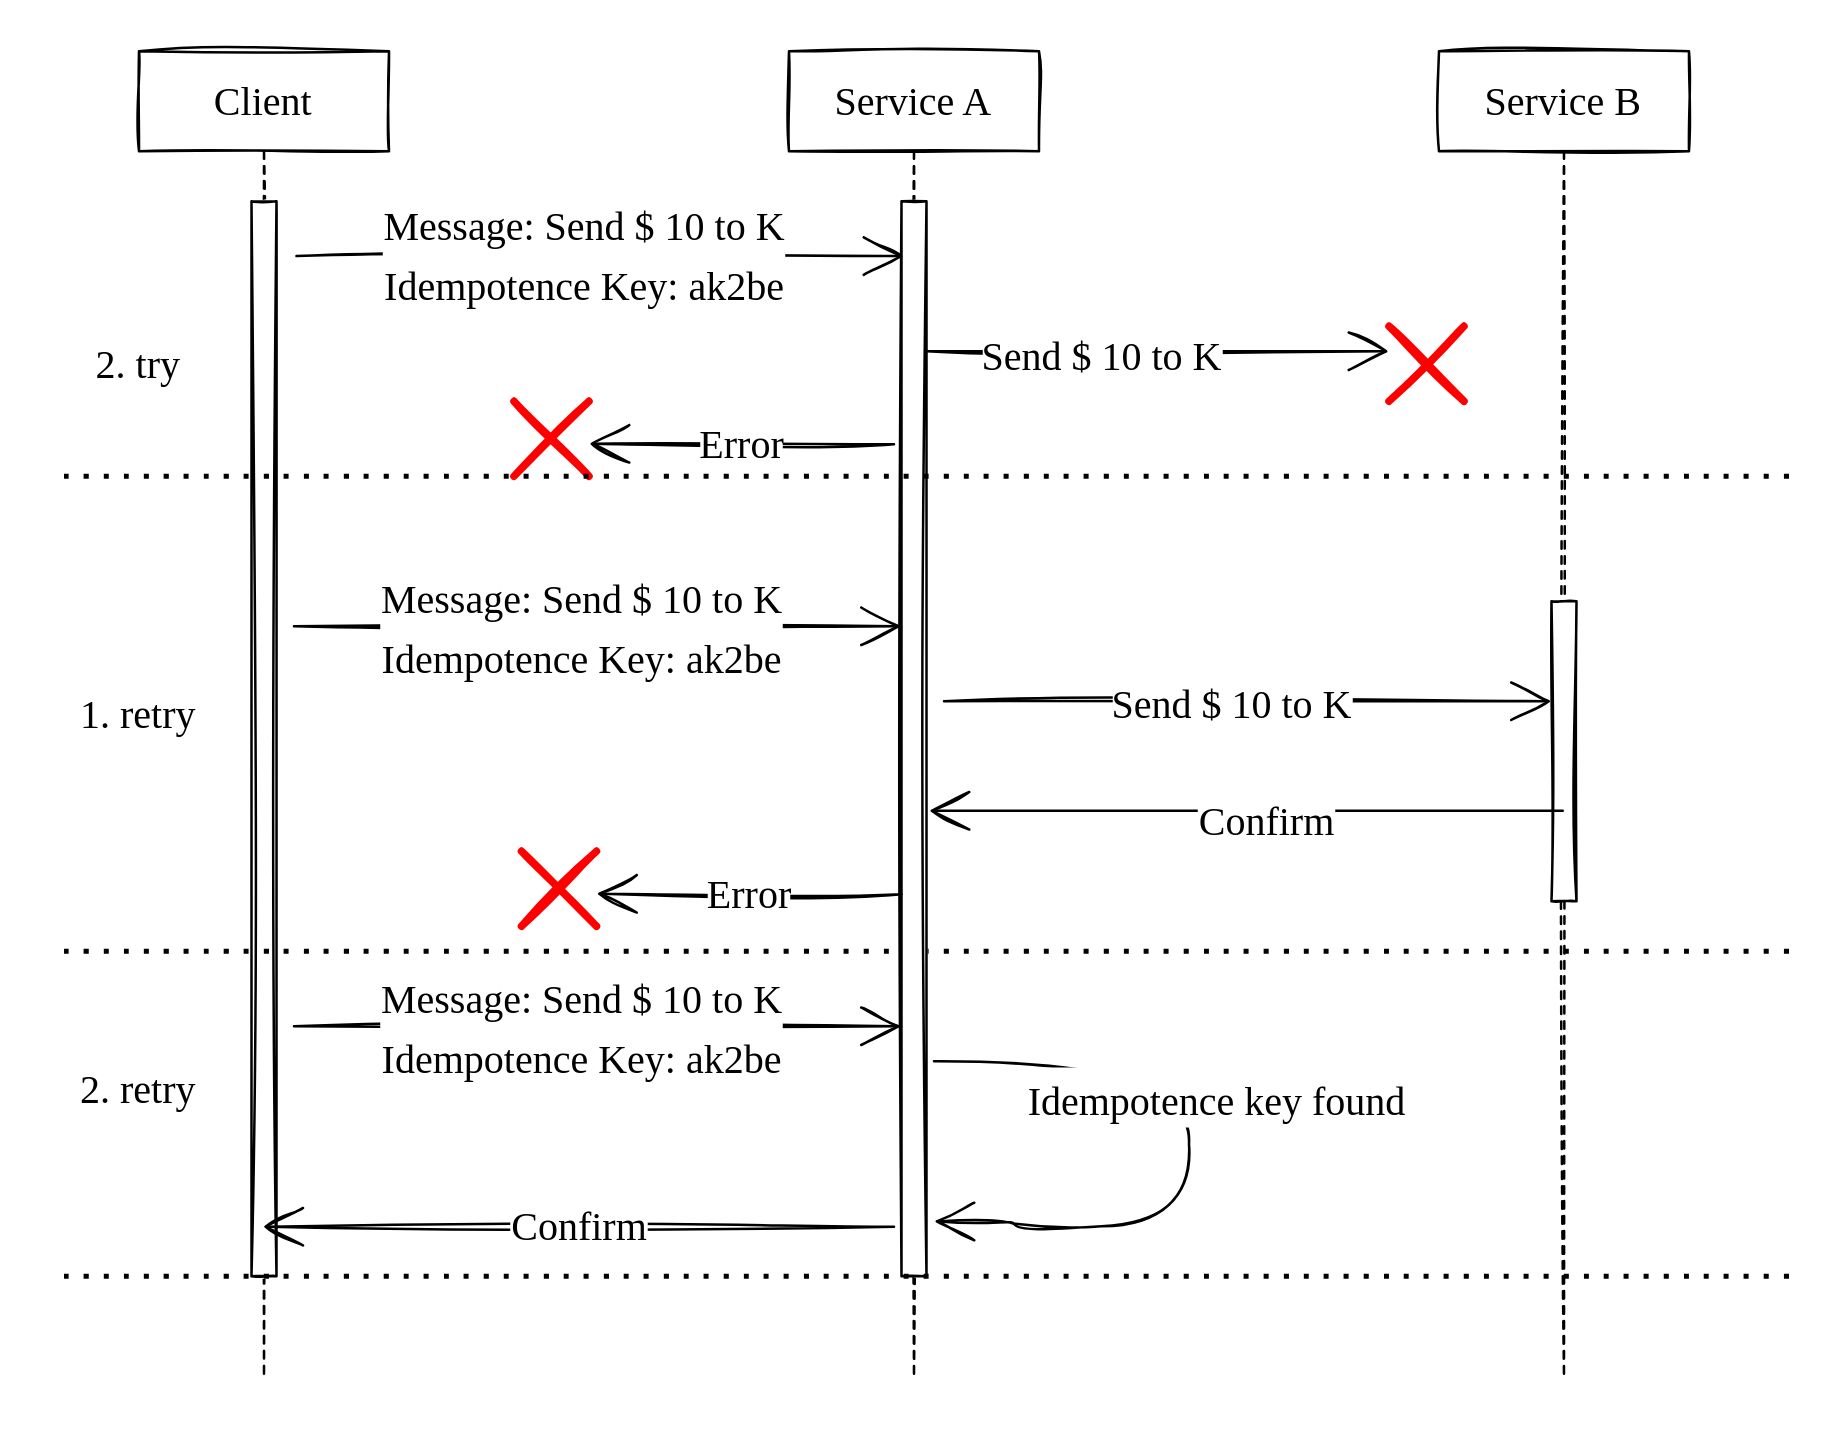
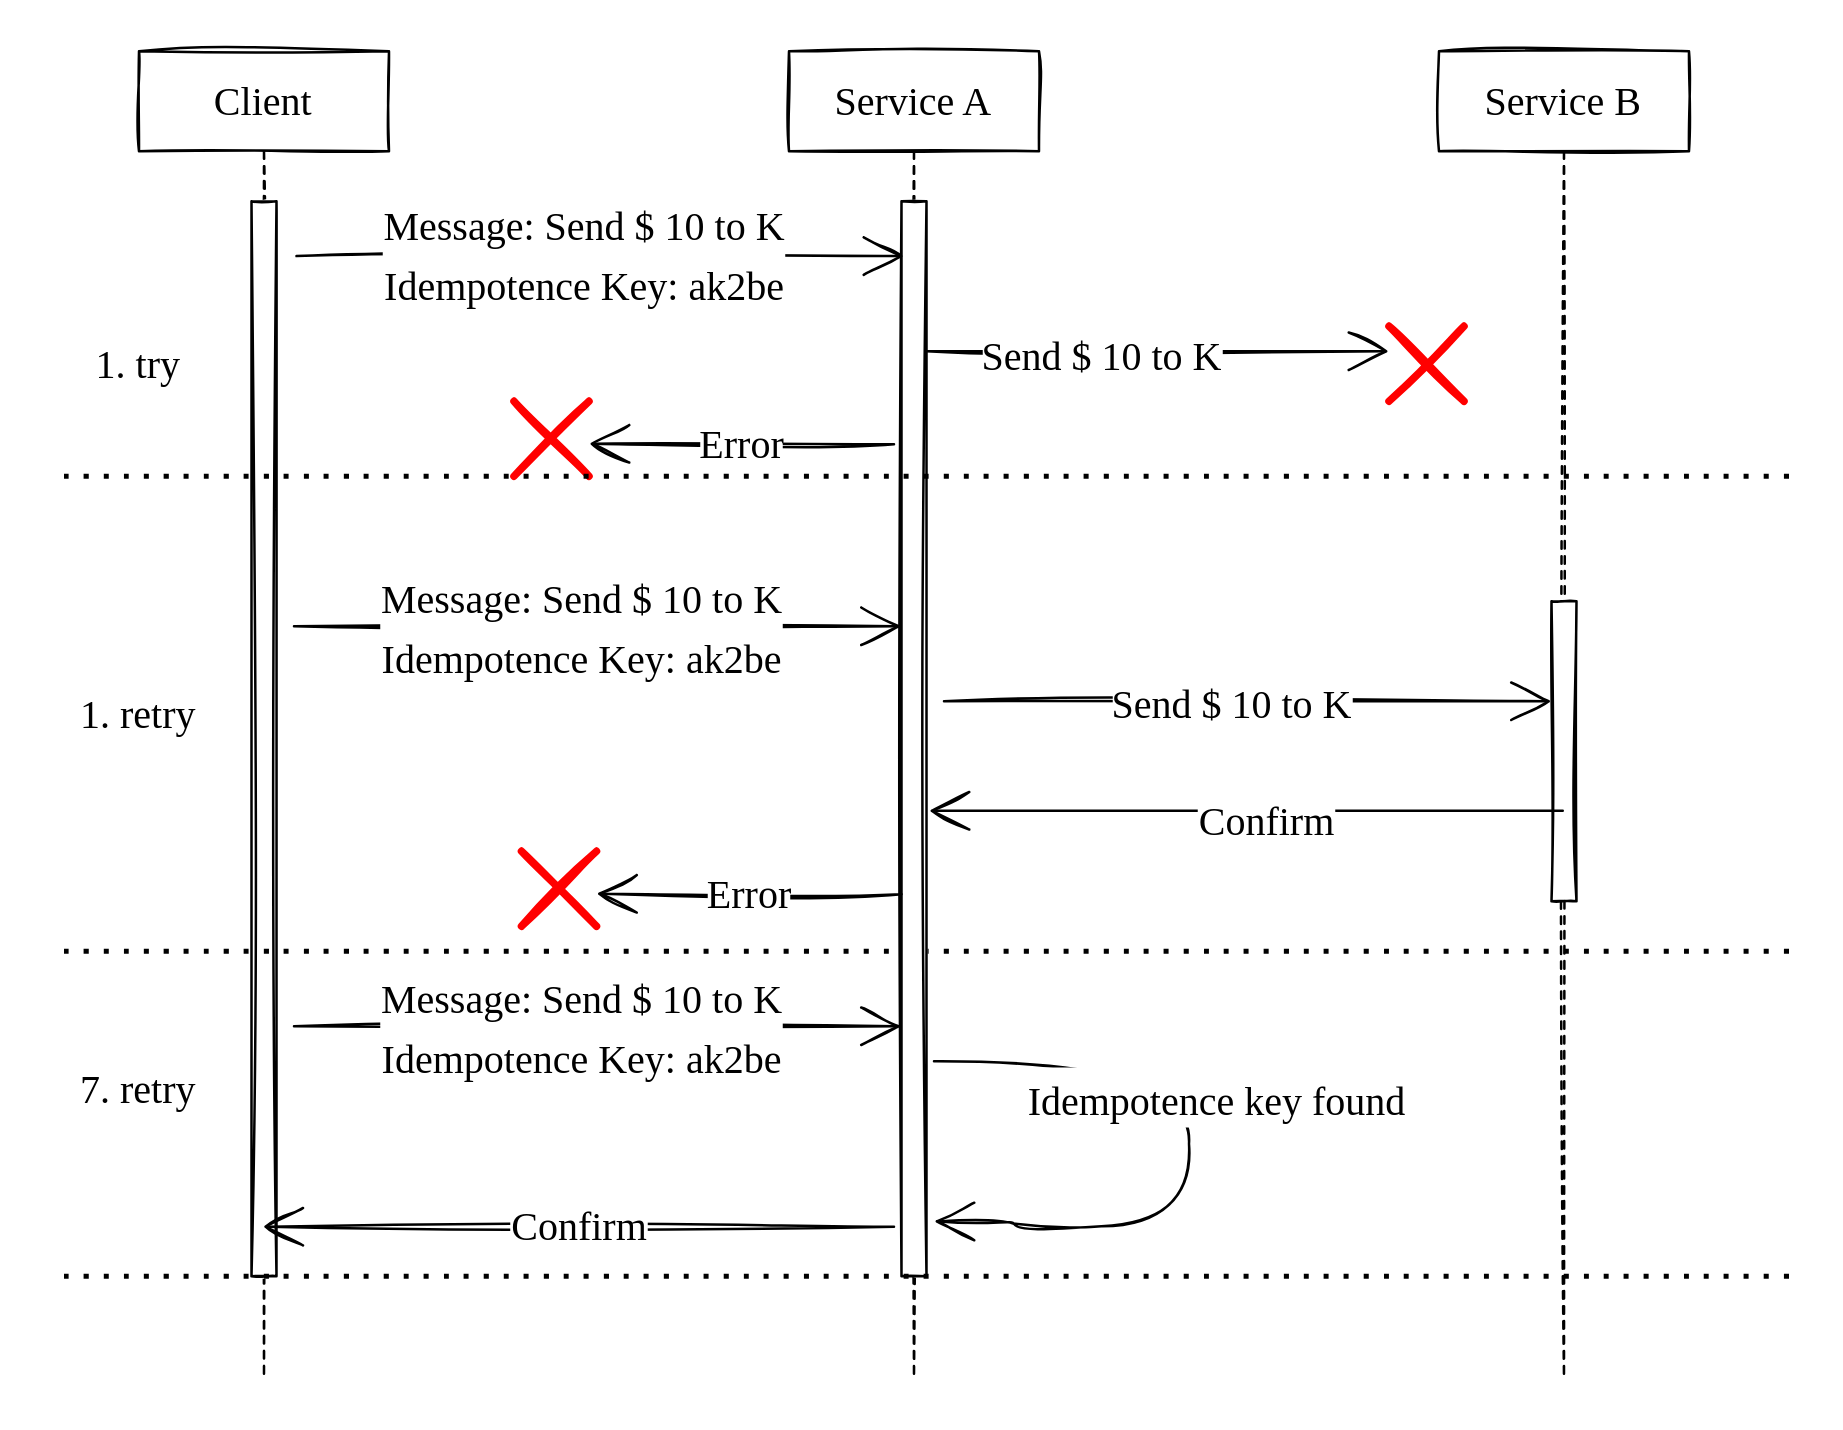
node "2. try": label "2. try" -> "1. try"
node "2. retry": label "2. retry" -> "7. retry"
